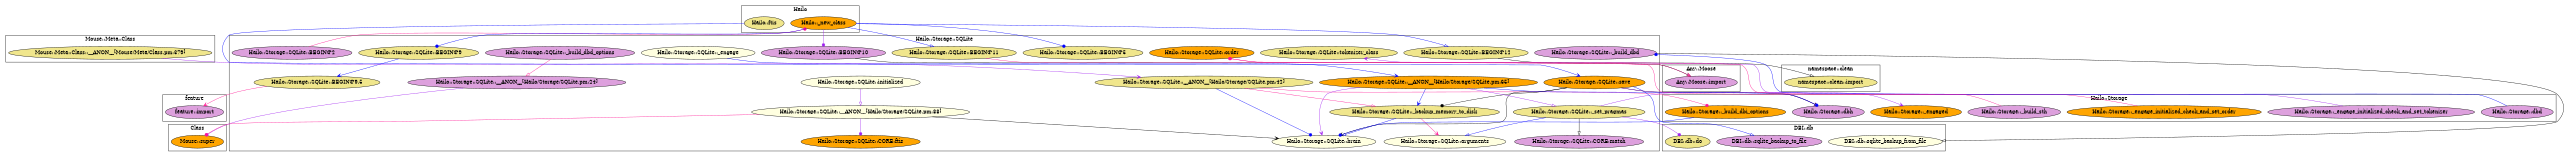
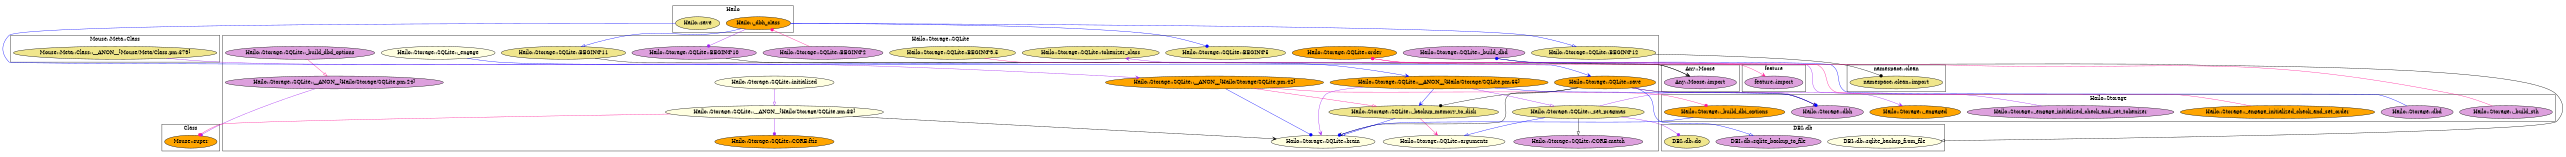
node "Hailo::ftis": label "Hailo::ftis" -> "Hailo::save"
node "Hailo::_new_class": label "Hailo::_new_class" -> "Hailo::_dbh_class"
node "Hailo::Storage::SQLite::BEGIN@9": removed
edge "Hailo::Storage::SQLite::BEGIN@11" -> "Any::Moose::import": color deeppink -> black
edge "Hailo::Storage::SQLite::BEGIN@12" -> "namespace::clean::import": arrowhead onormal -> dot
node "Hailo::Storage::SQLite::__ANON__[Hailo/Storage/SQLite.pm:42]": fillcolor khaki -> orange
